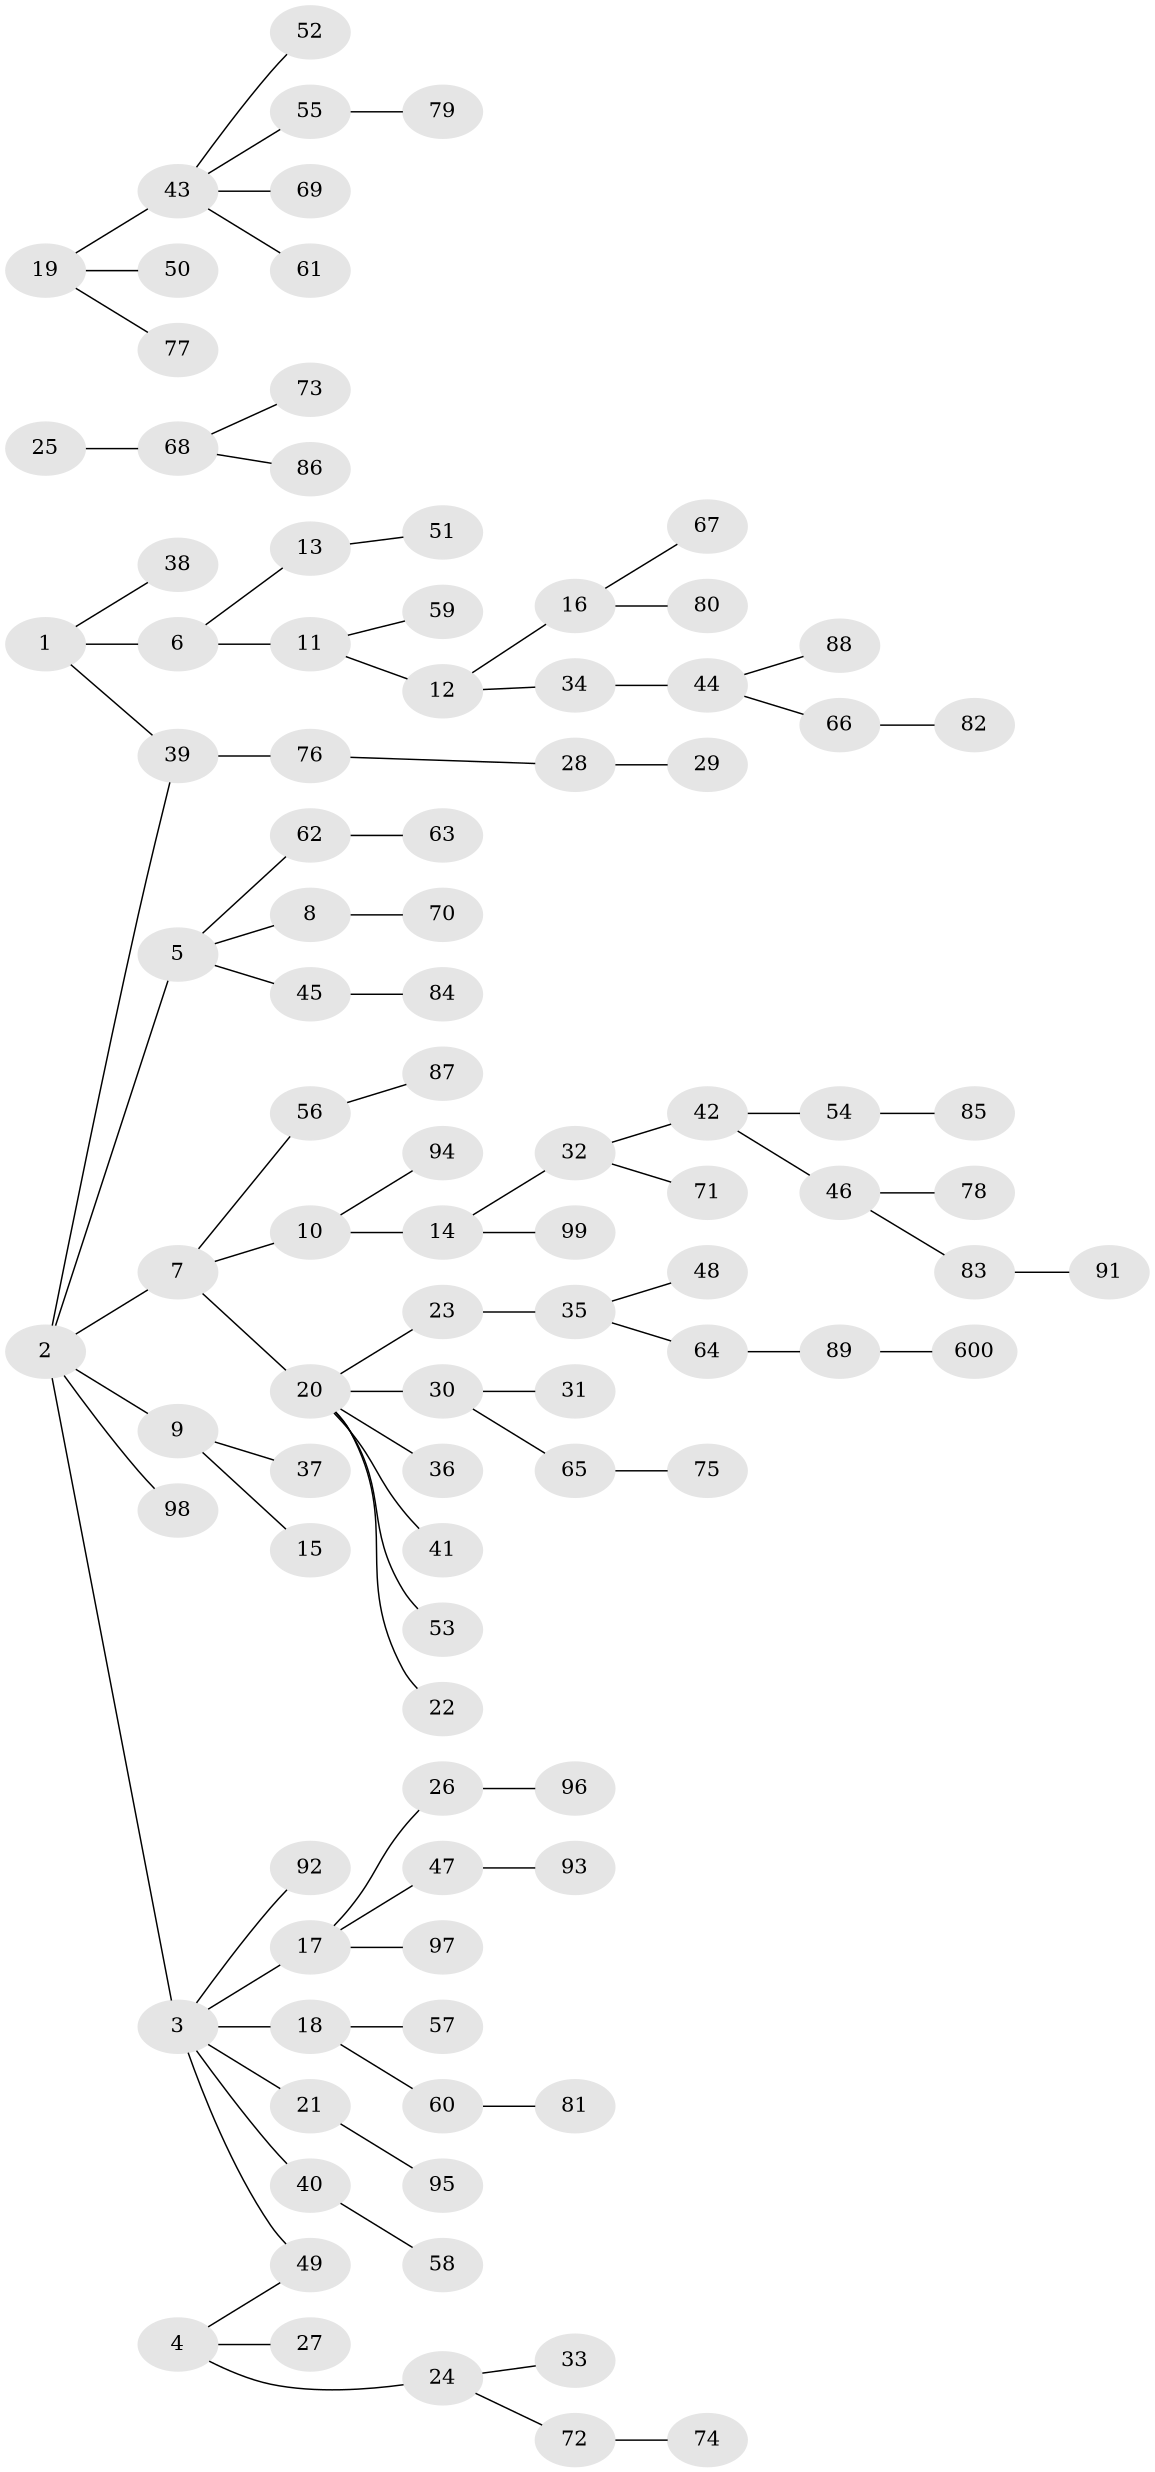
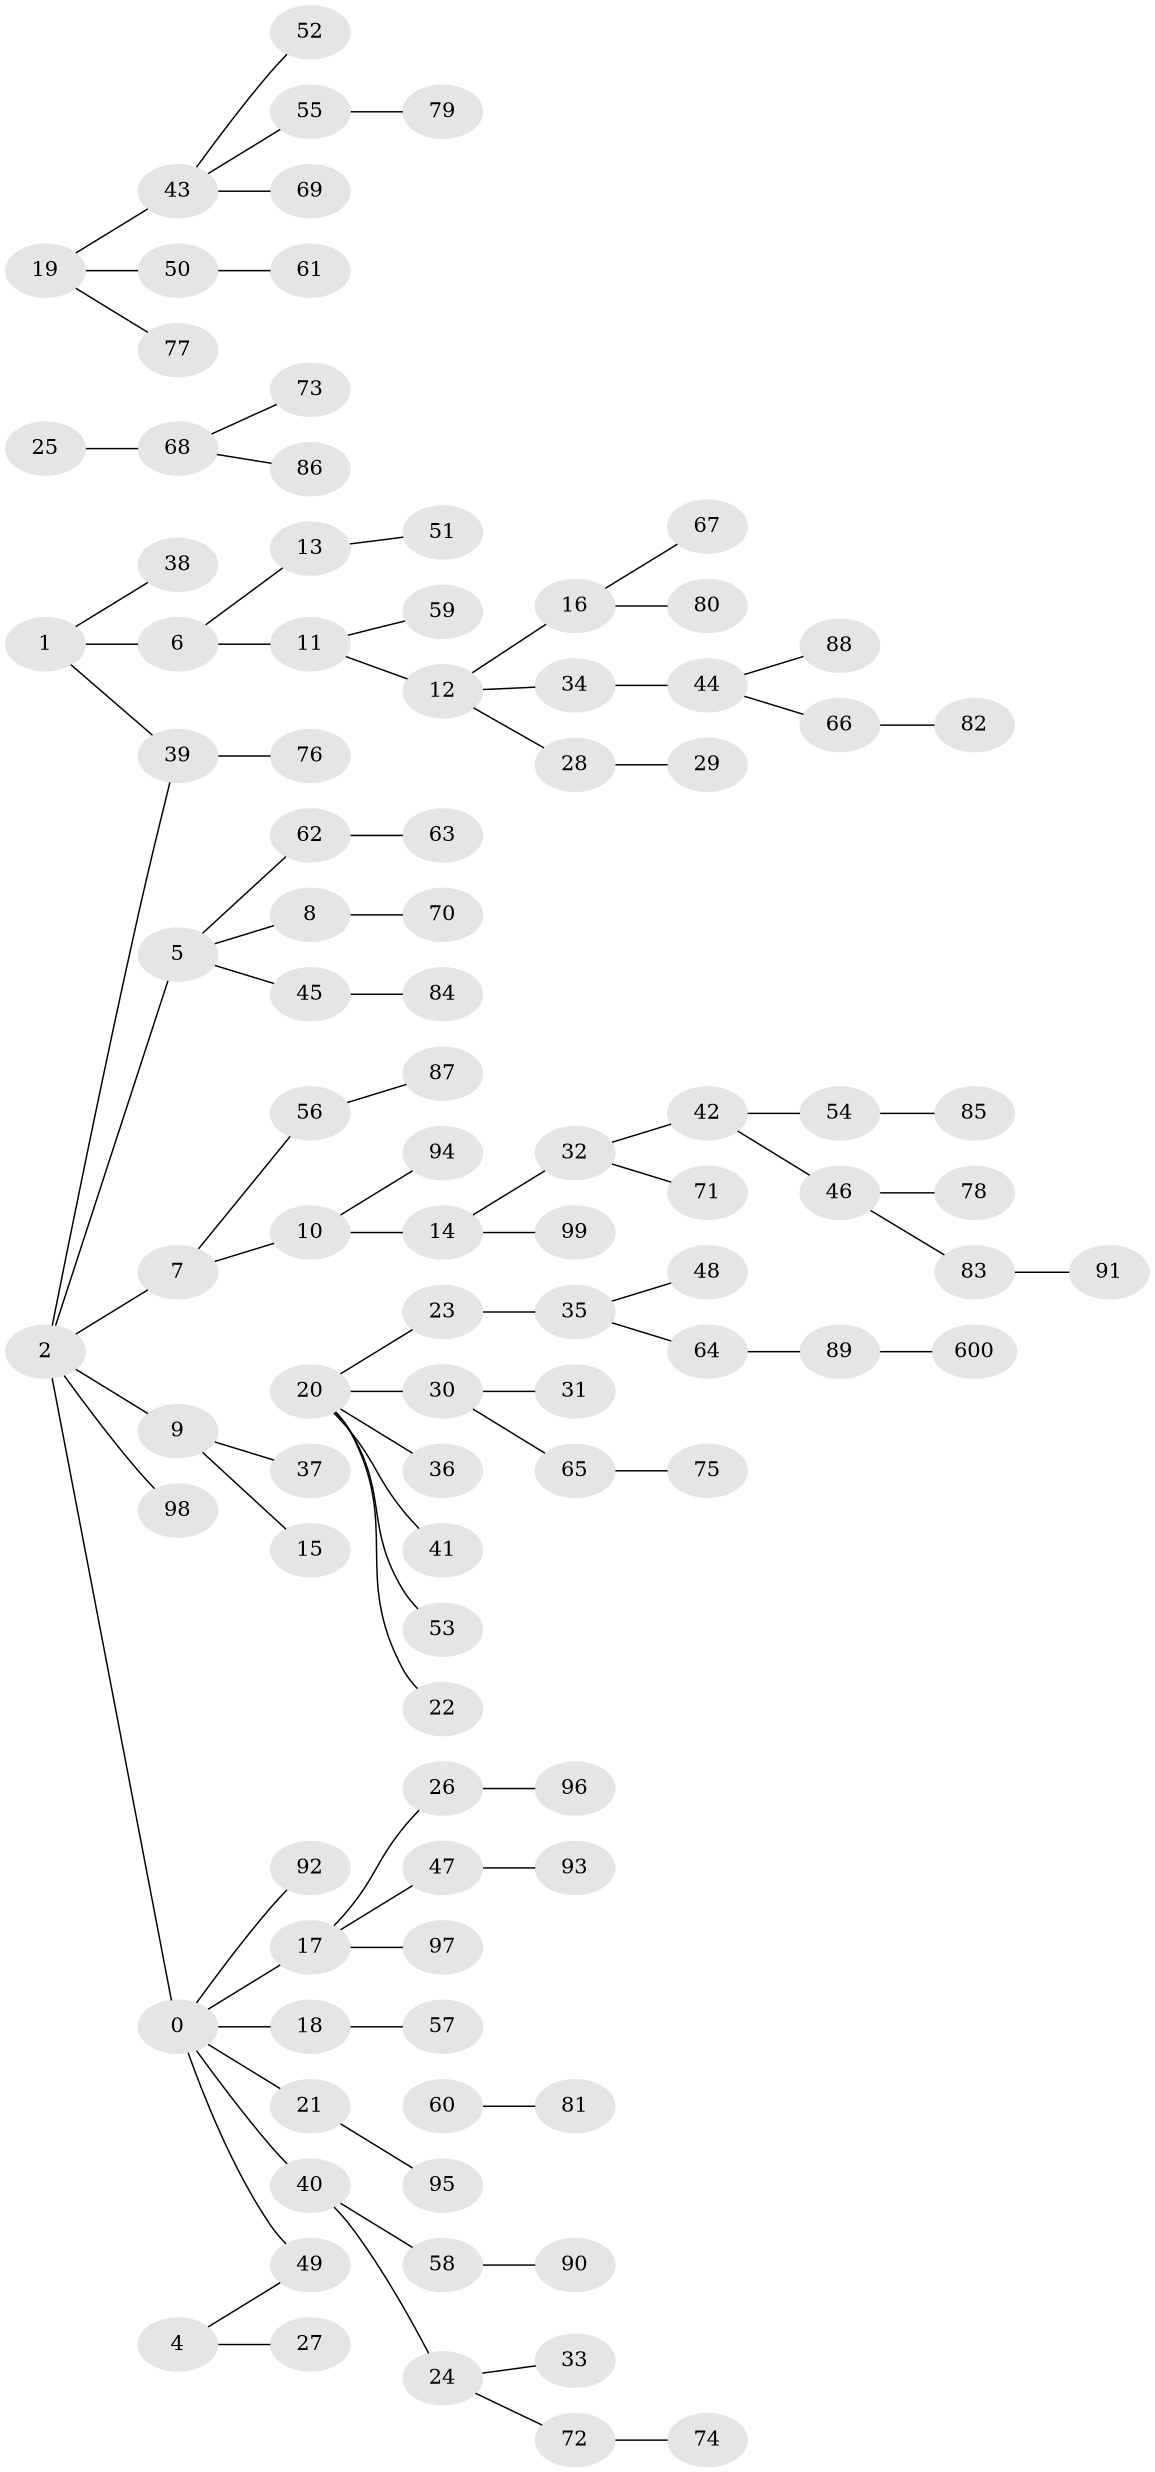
edge "43" -- "61": now "50" -- "61"
edge "76" -- "28": now "12" -- "28"
edge "7" -- "20": removed
node "3": label "3" -> "0"
edge "18" -- "60": removed
node "90": added
edge "4" -- "24": now "40" -- "24"
